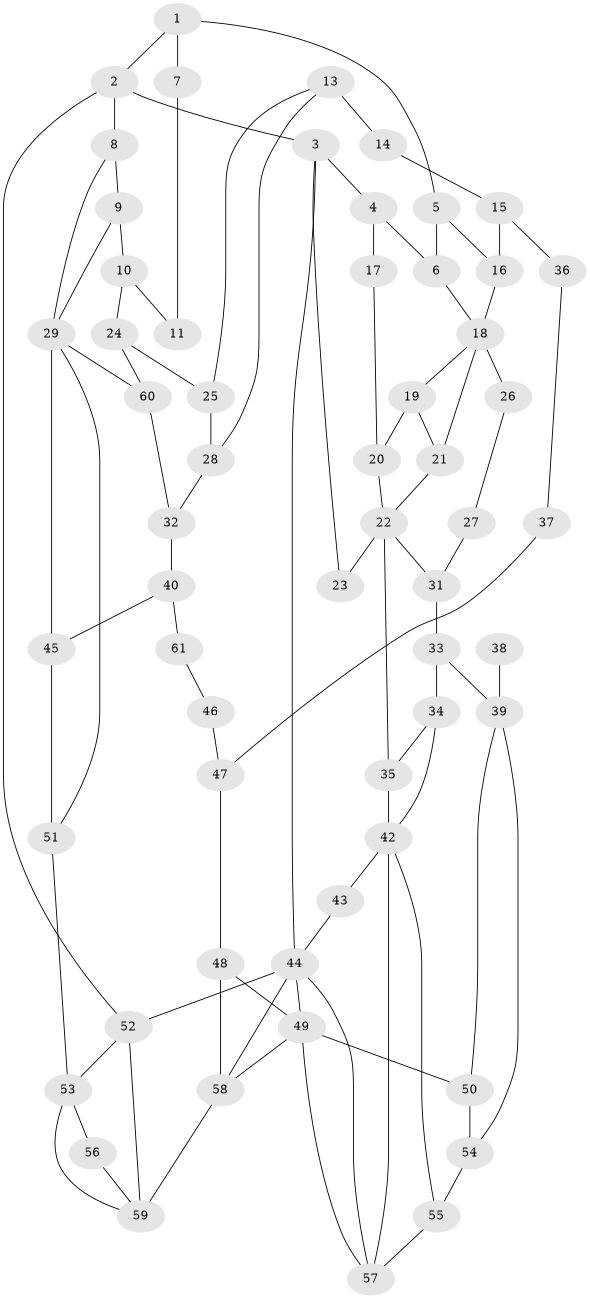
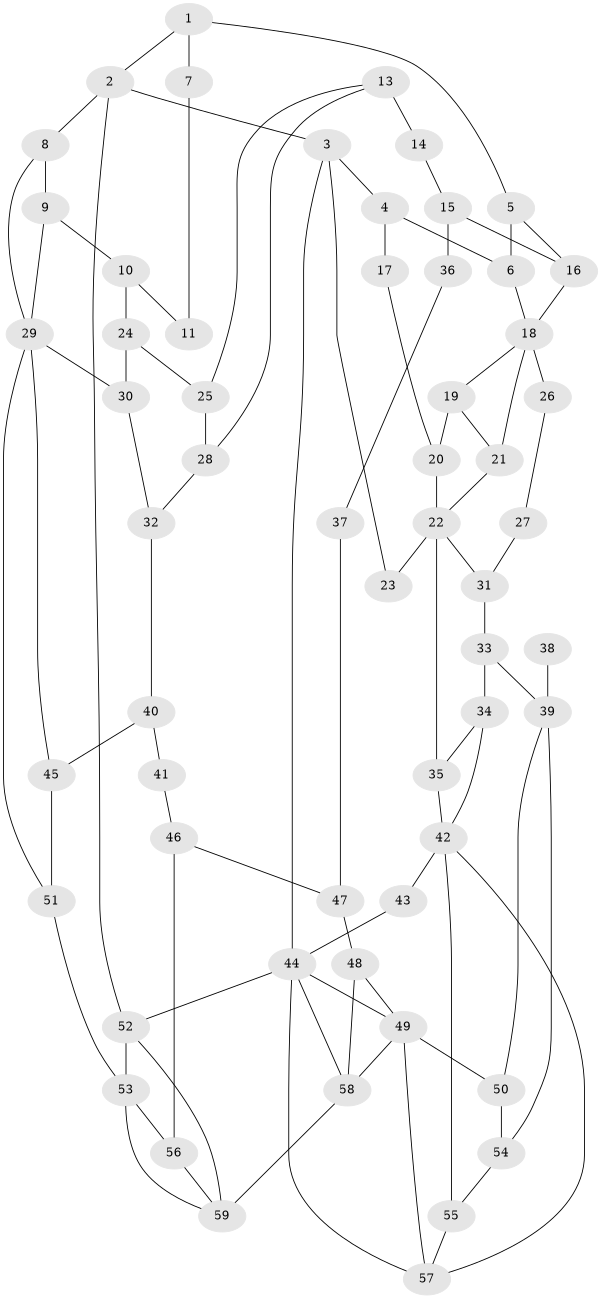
node "60": label "60" -> "30"
node "61": label "61" -> "41"
edge "46" -- "56": added
